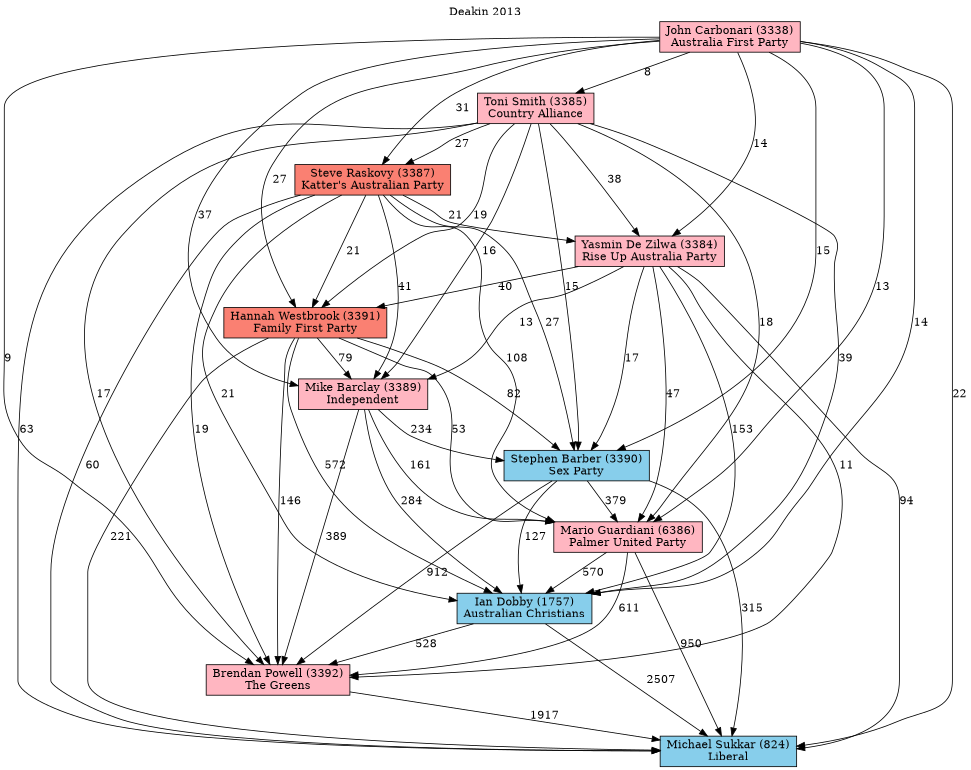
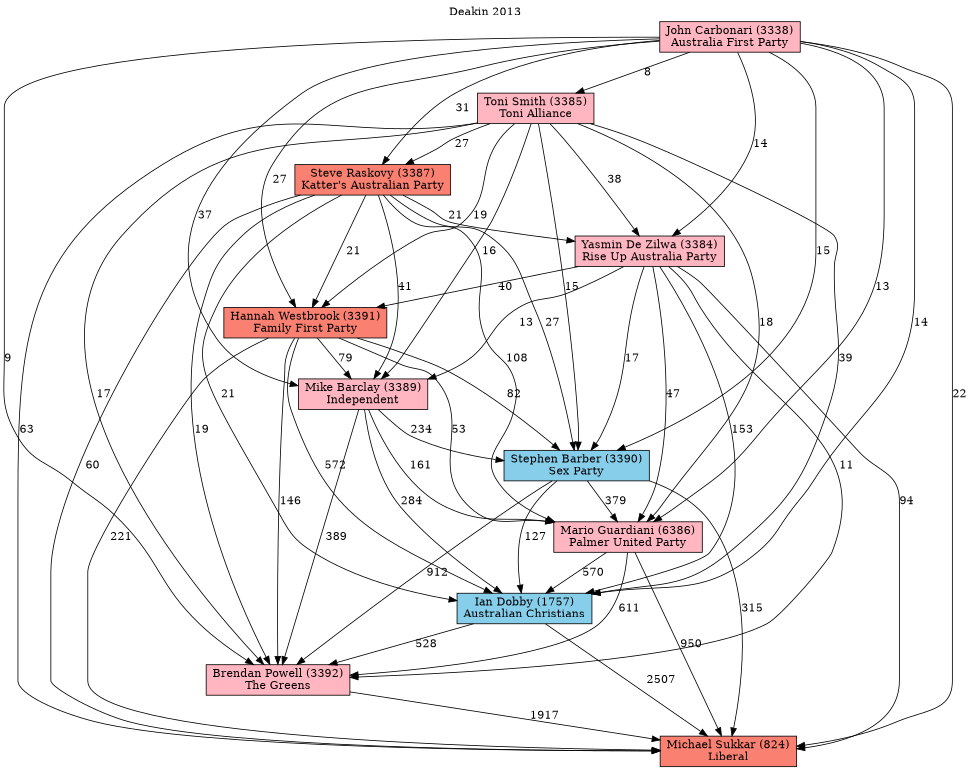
node "Toni Smith (3385) Country Alliance": label "Toni Smith (3385) Country Alliance" -> "Toni Smith (3385) Toni Alliance"
node "Michael Sukkar (824) Liberal": fillcolor skyblue -> salmon
